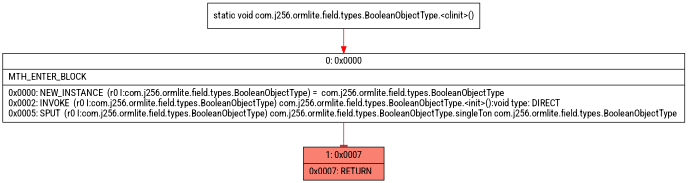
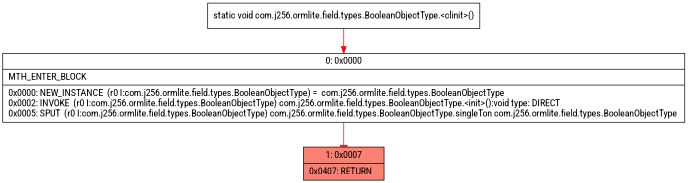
node "1: 0x0007": text "0x0007: RETURN" -> "0x0407: RETURN"
